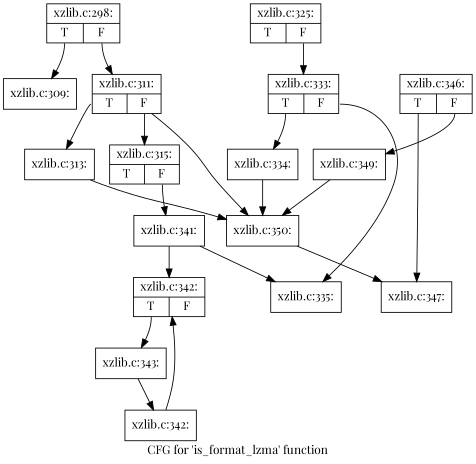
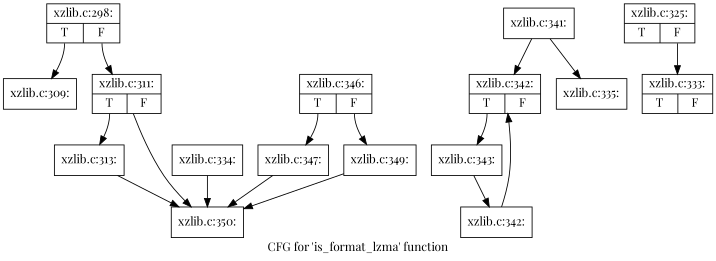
edge "xzlib.c:333:" -> "xzlib.c:334:": removed
node "xzlib.c:315:": removed
edge "xzlib.c:333:" -> "xzlib.c:335:": removed
edge "xzlib.c:350:" -> "xzlib.c:347:": reversed
